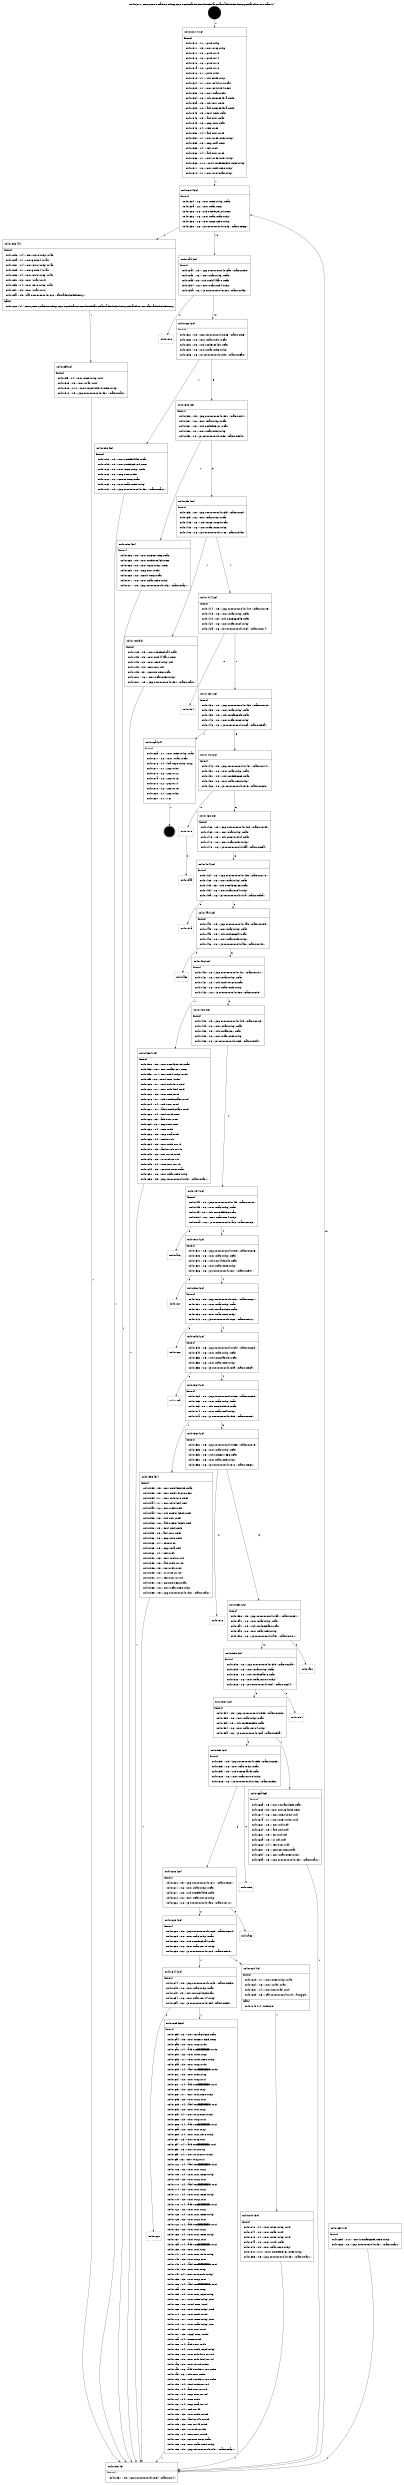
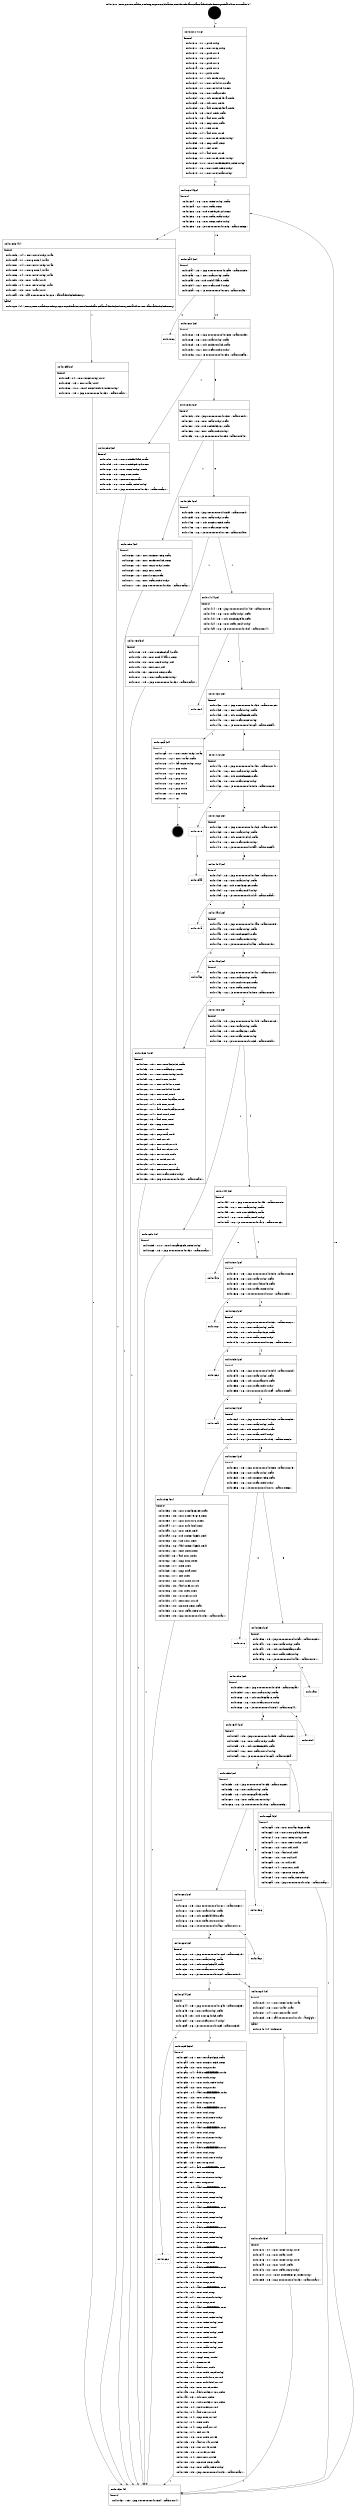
edge "0x4014d8 [28]" -> "0x401c5b [15]": added, label "1"
edge "0x40159c [28]" -> "0x4015b8 [28]": label " 10" -> " 3"
